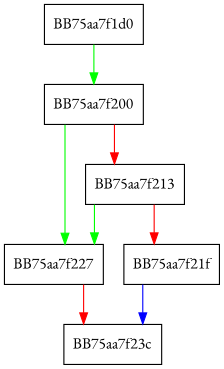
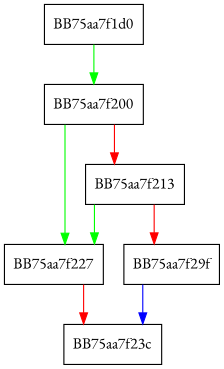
node "BB75aa7f21f": label "BB75aa7f21f" -> "BB75aa7f29f"
